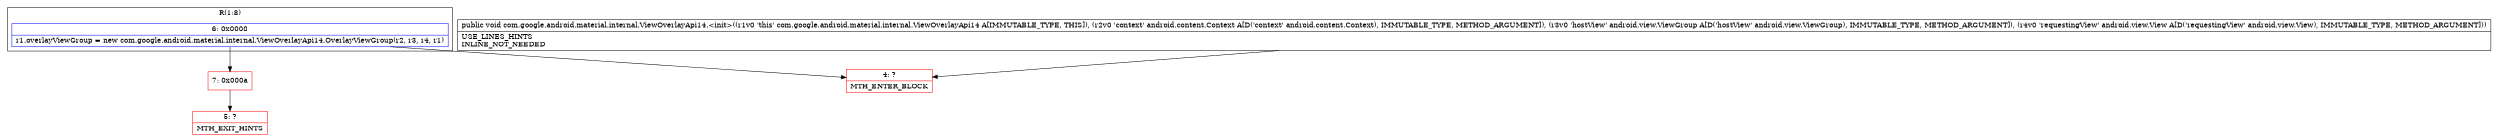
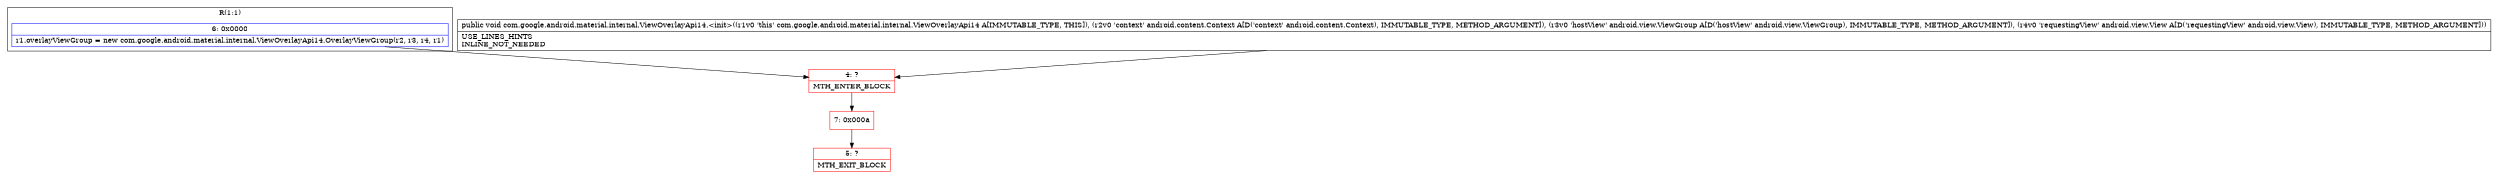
cluster "R(1:8)": label "R(1:8)" -> "R(1:1)"
edge "6: 0x0000" -> "7: 0x000a": now "4: ?" -> "7: 0x000a"
node "5: ?": text "MTH_EXIT_HINTS" -> "MTH_EXIT_BLOCK"
